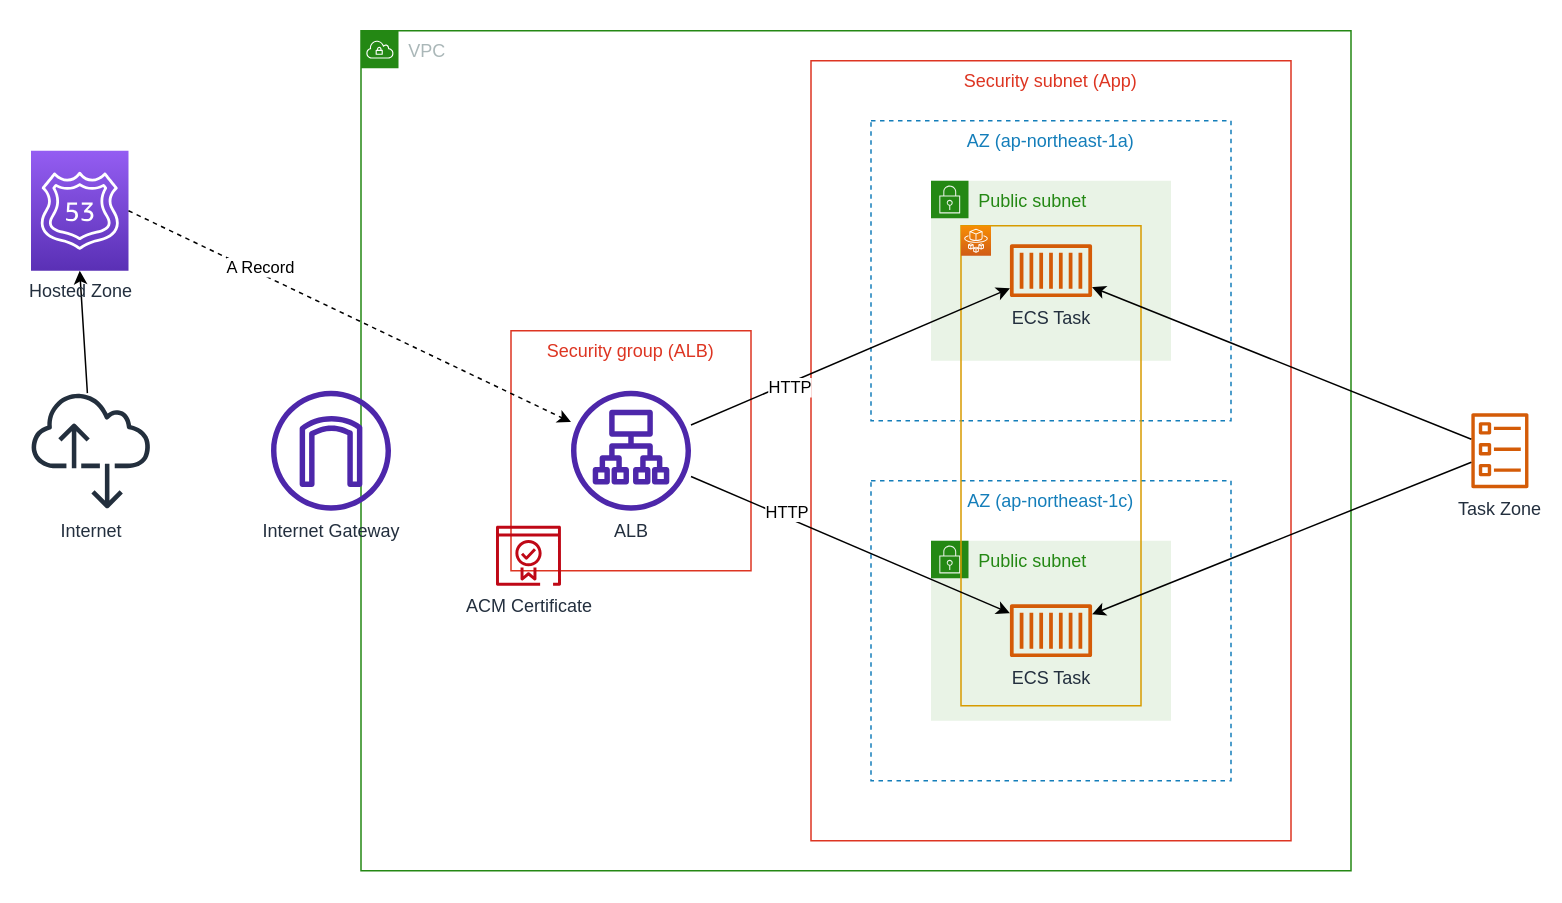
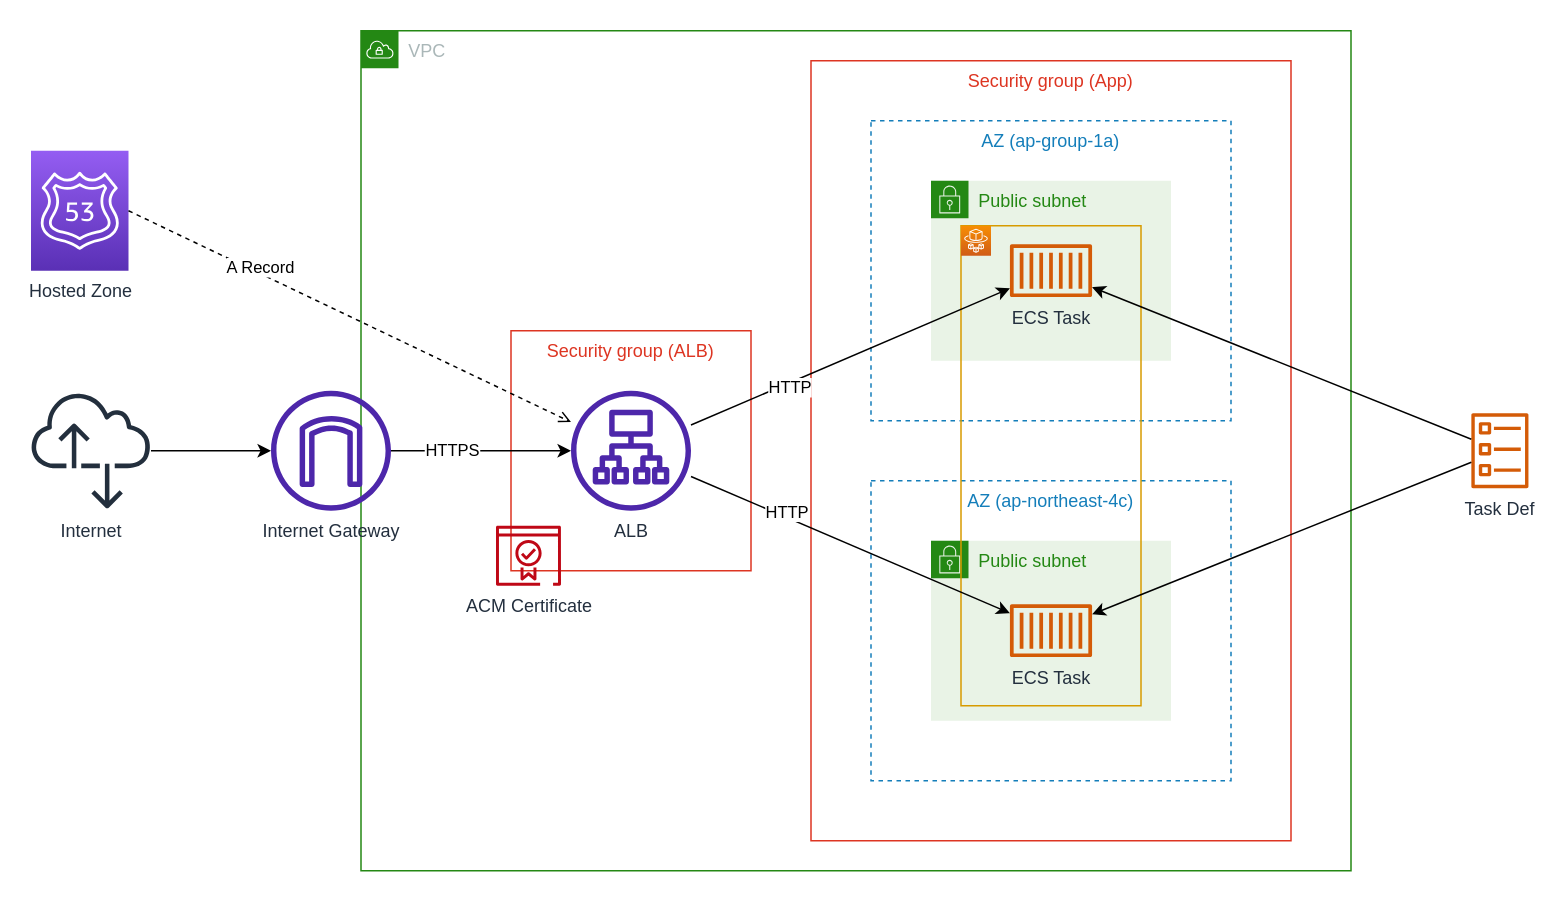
node "Security subnet (App)": label "Security subnet (App)" -> "Security group (App)"
node "AZ (ap-northeast-1a)": label "AZ (ap-northeast-1a)" -> "AZ (ap-group-1a)"
edge "Internet" -> "Hosted Zone": now "Internet" -> "Internet Gateway"
edge "Hosted Zone" -> "ALB": arrowhead classic -> open
edge "Internet Gateway" -> "ALB": added, label "HTTPS"
node "AZ (ap-northeast-1c)": label "AZ (ap-northeast-1c)" -> "AZ (ap-northeast-4c)"
node "Task Zone": label "Task Zone" -> "Task Def"
